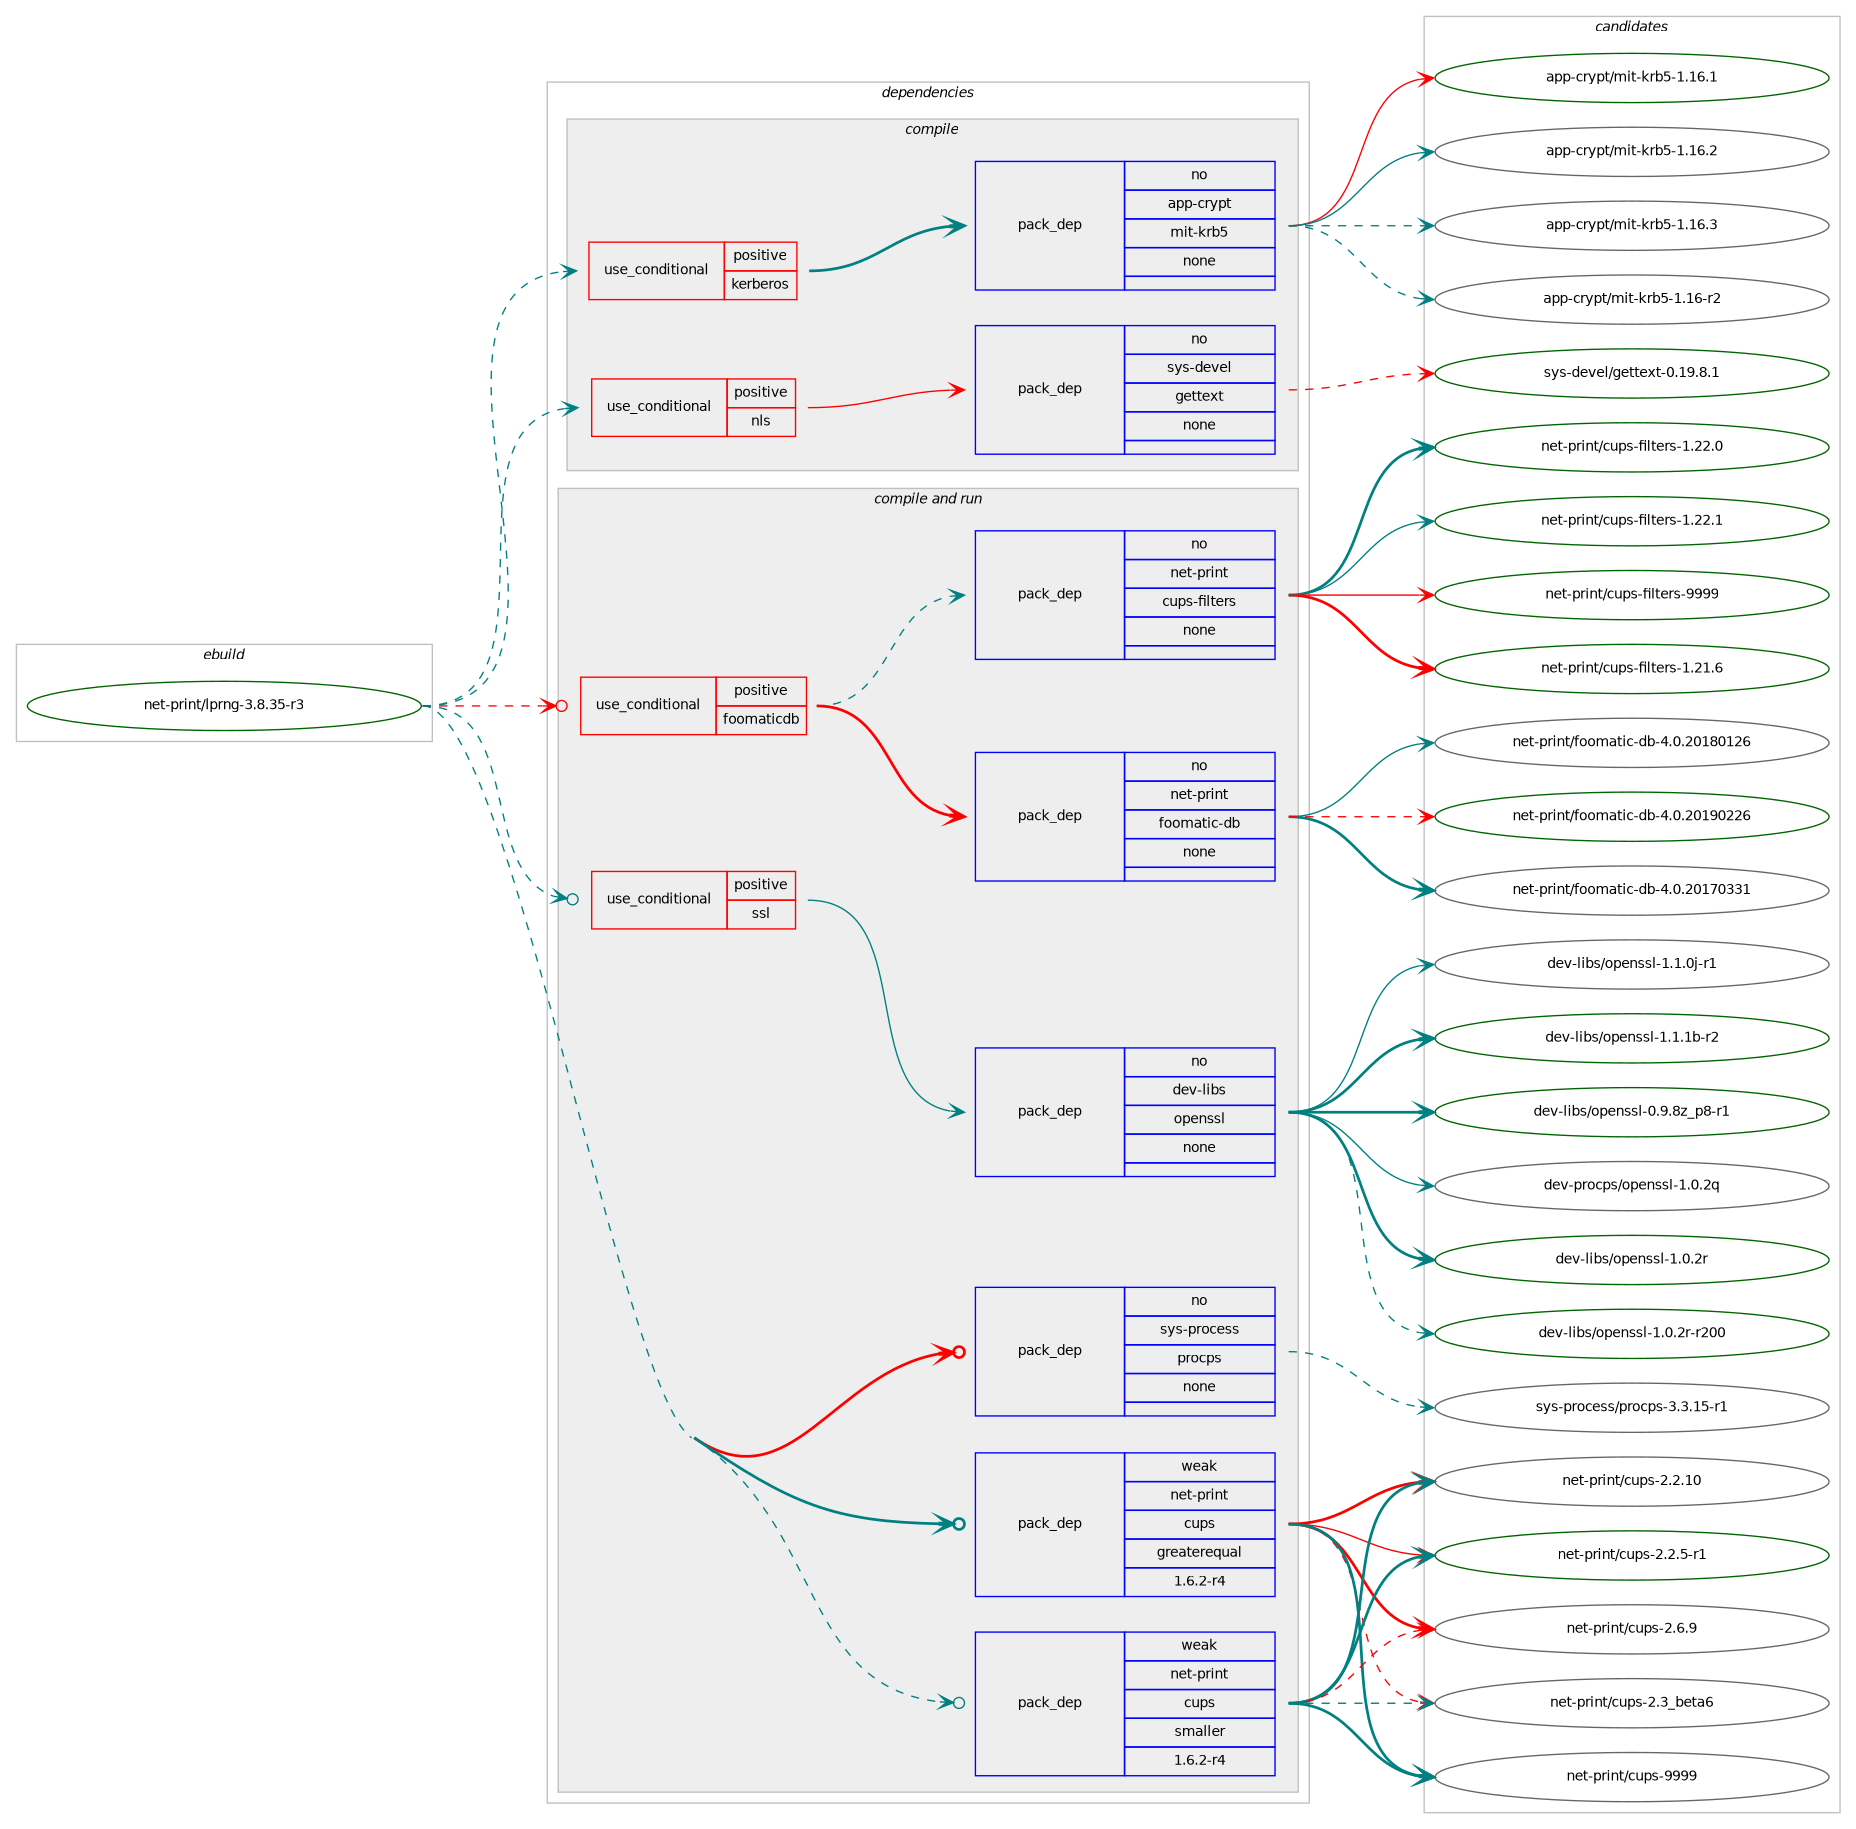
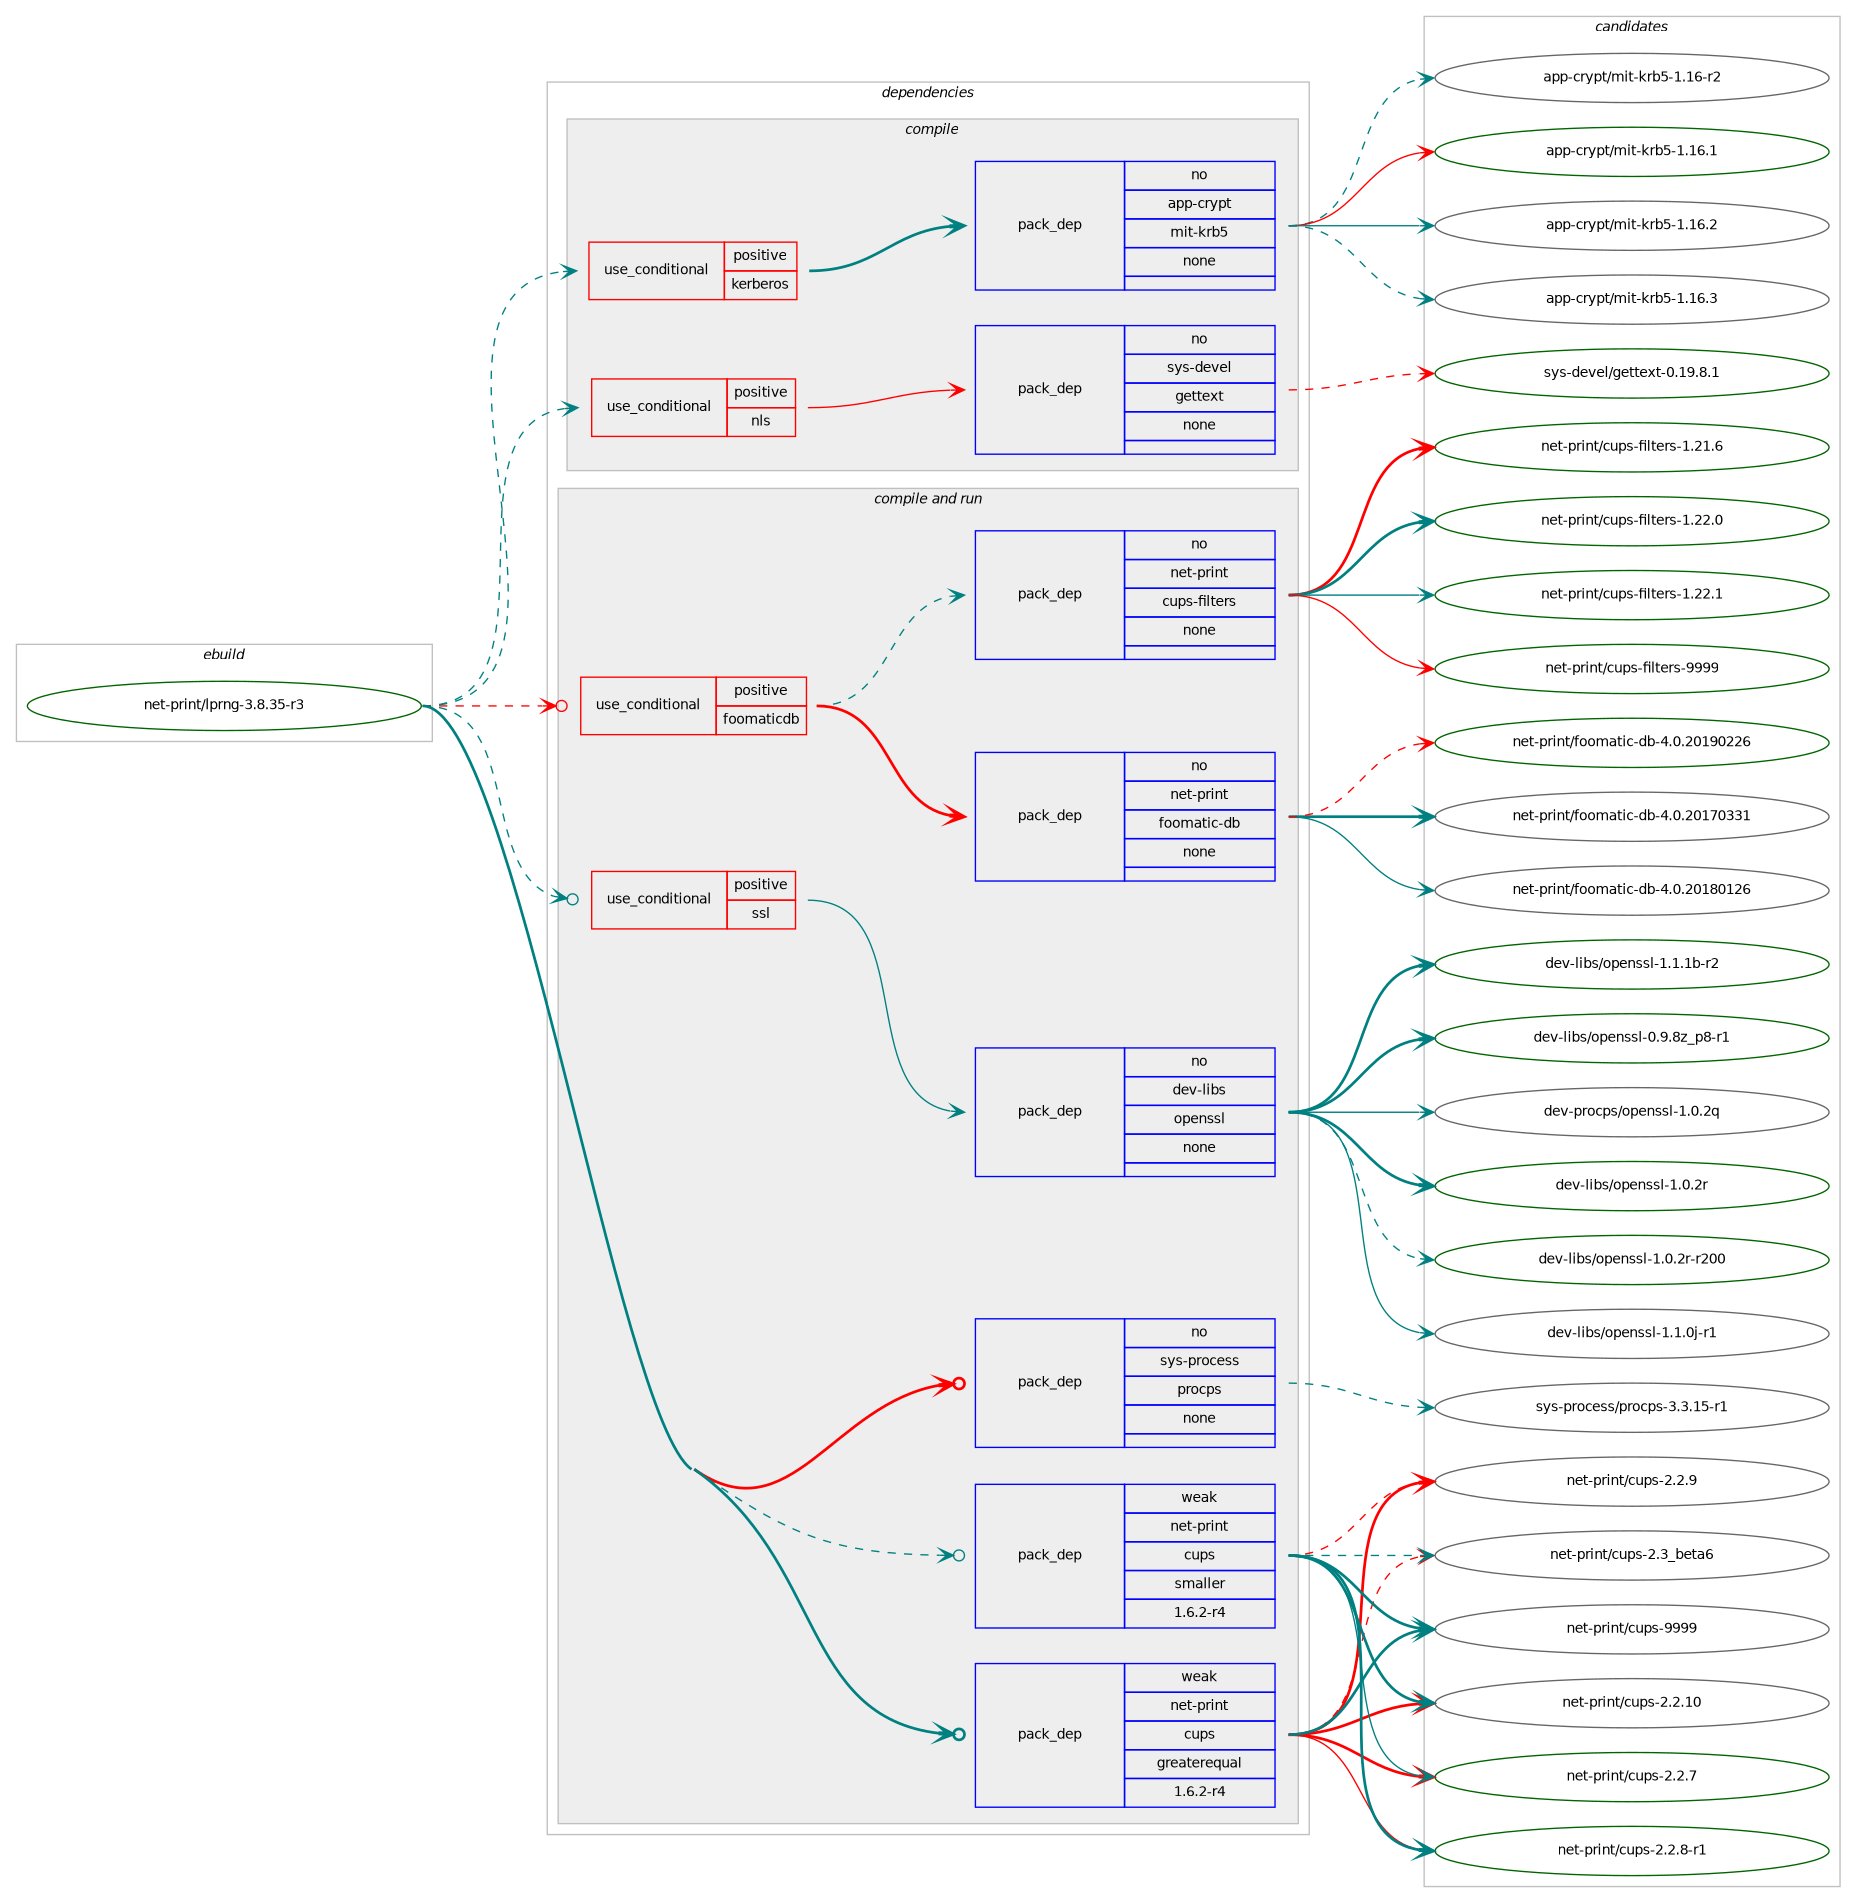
node "net-print/cups-2.2.5-r1": label "net-print/cups-2.2.5-r1" -> "net-print/cups-2.2.8-r1"
node "net-print/cups-2.6.9": label "net-print/cups-2.6.9" -> "net-print/cups-2.2.9"
node "net-print/cups-2.2.7": added
